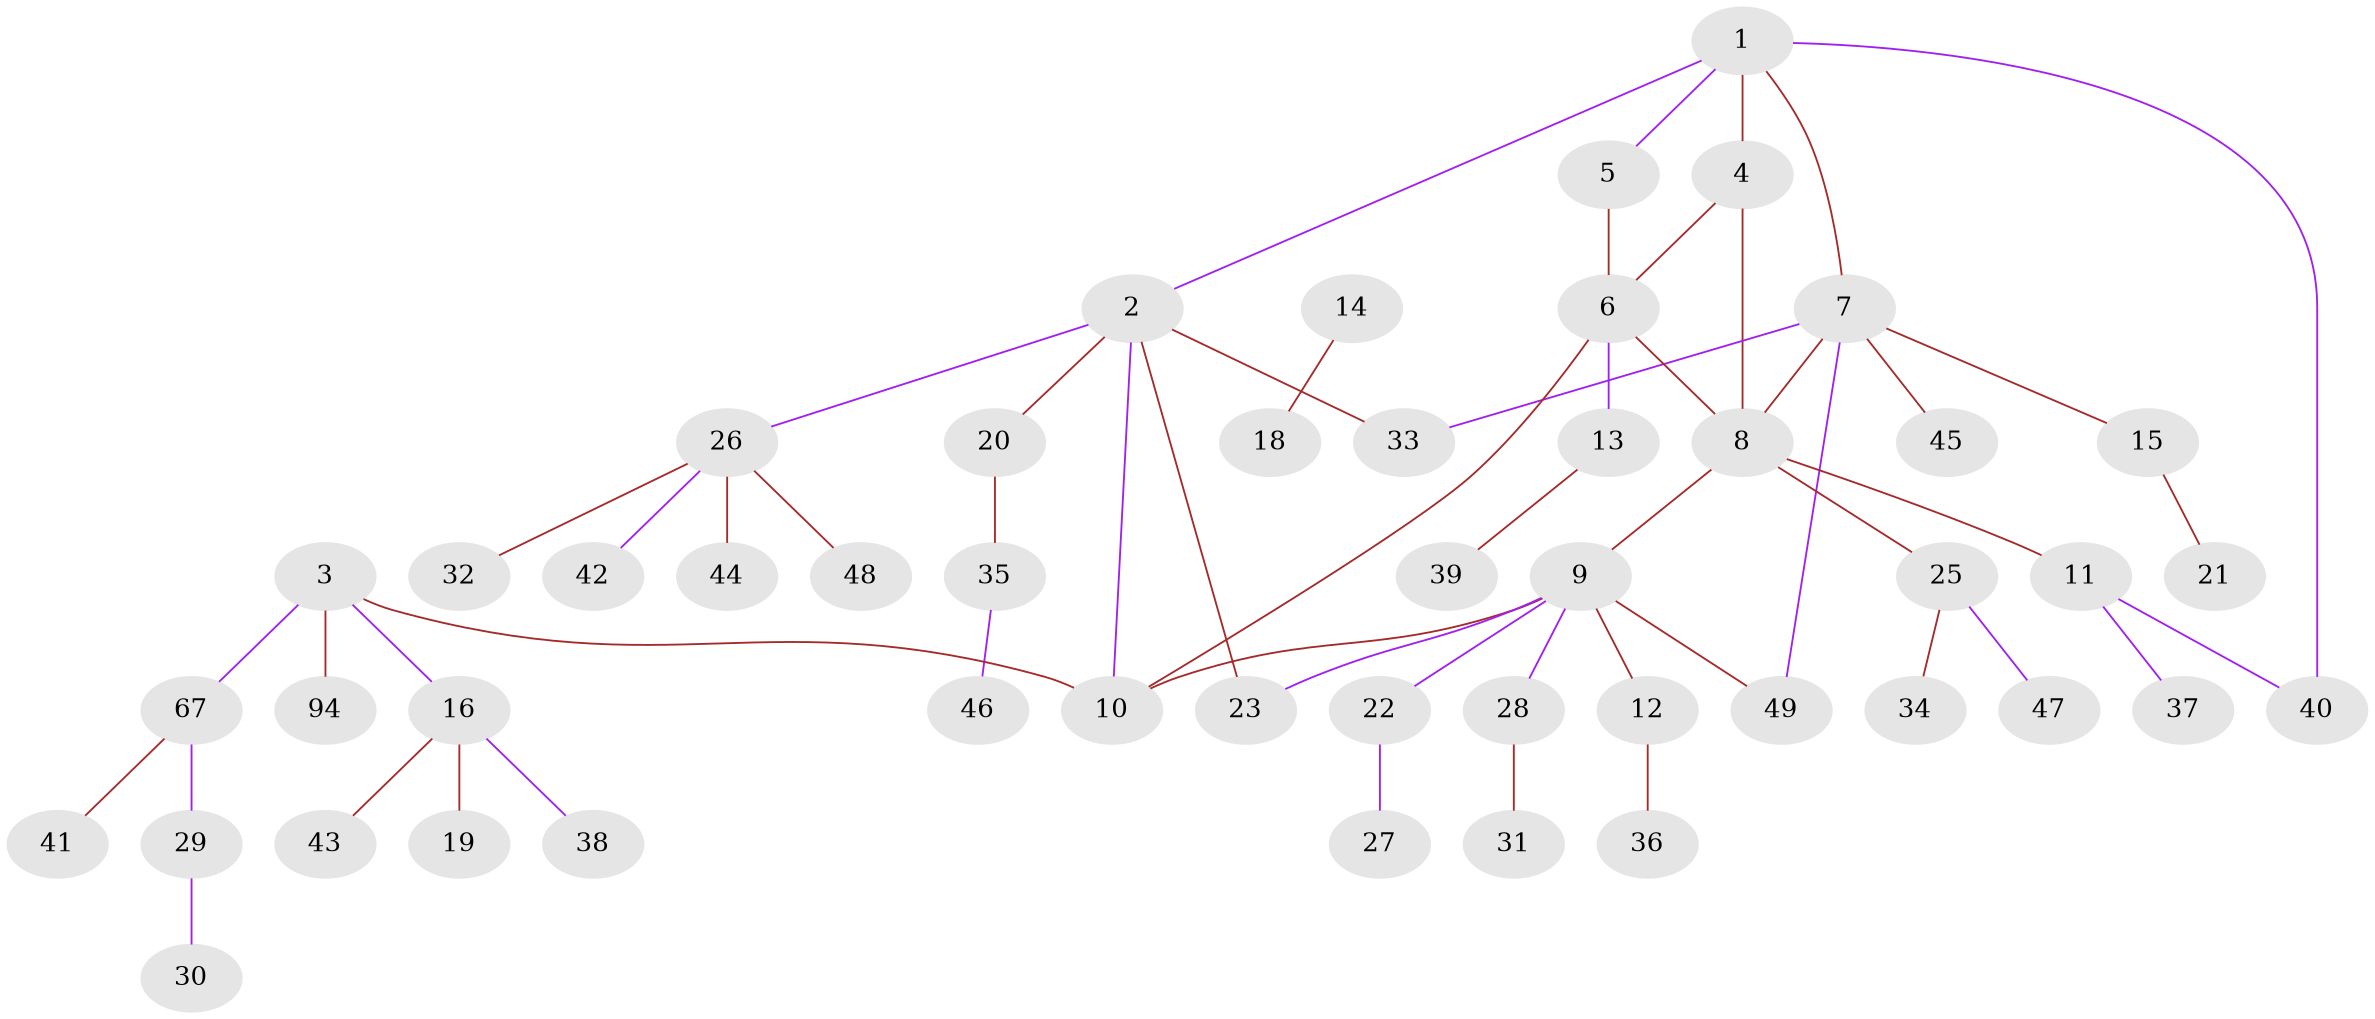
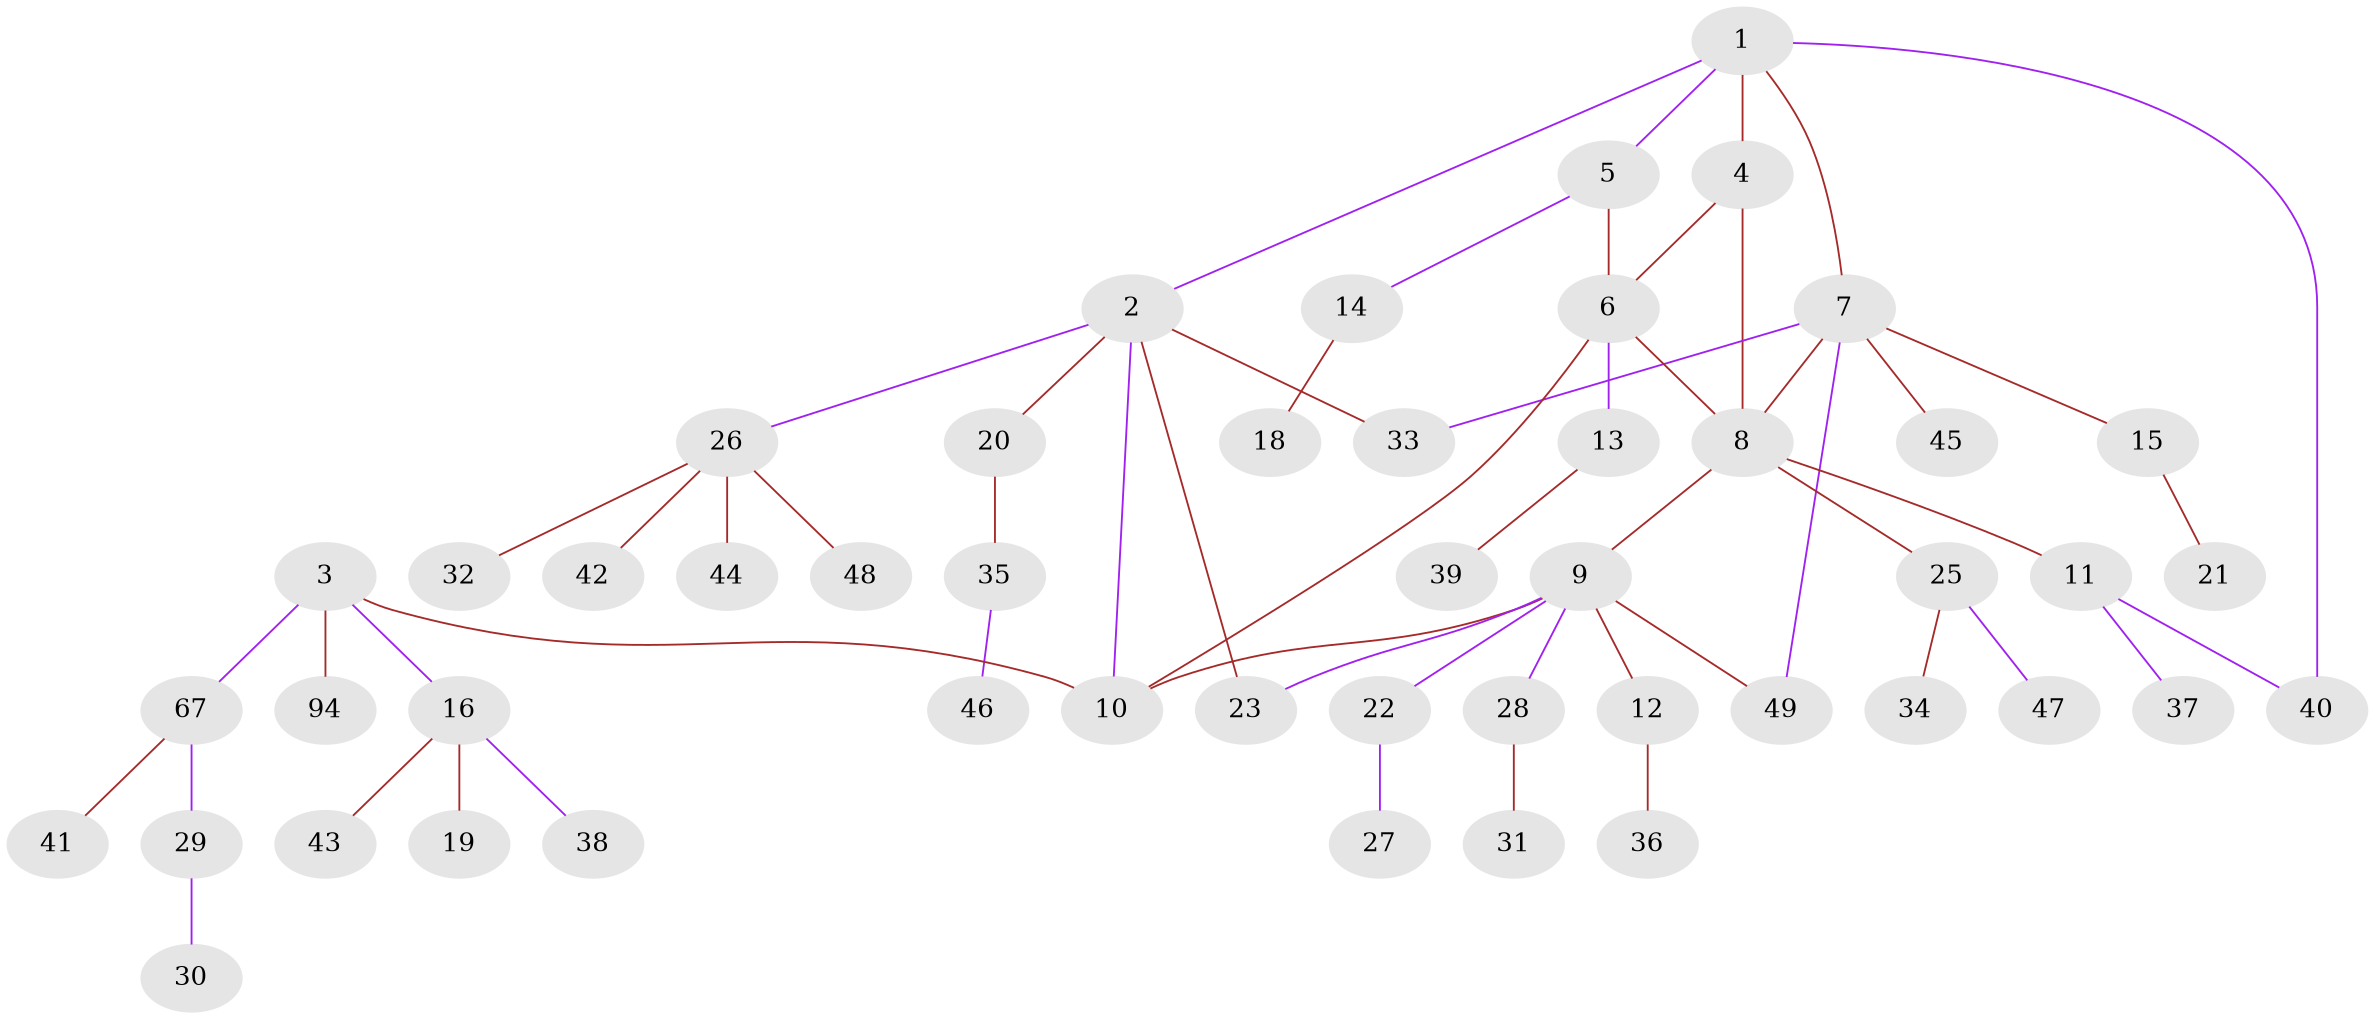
edge "5" -- "14": added
edge "26" -- "42": color purple -> brown
